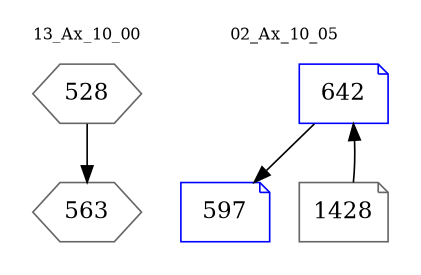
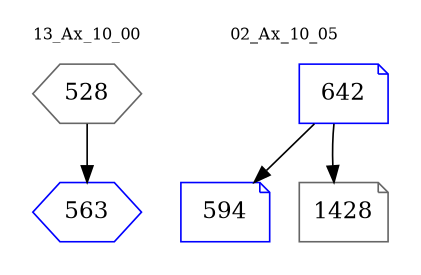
edge "1428" -> "642": reversed
node "563": color gray40 -> blue
node "597": label "597" -> "594"
